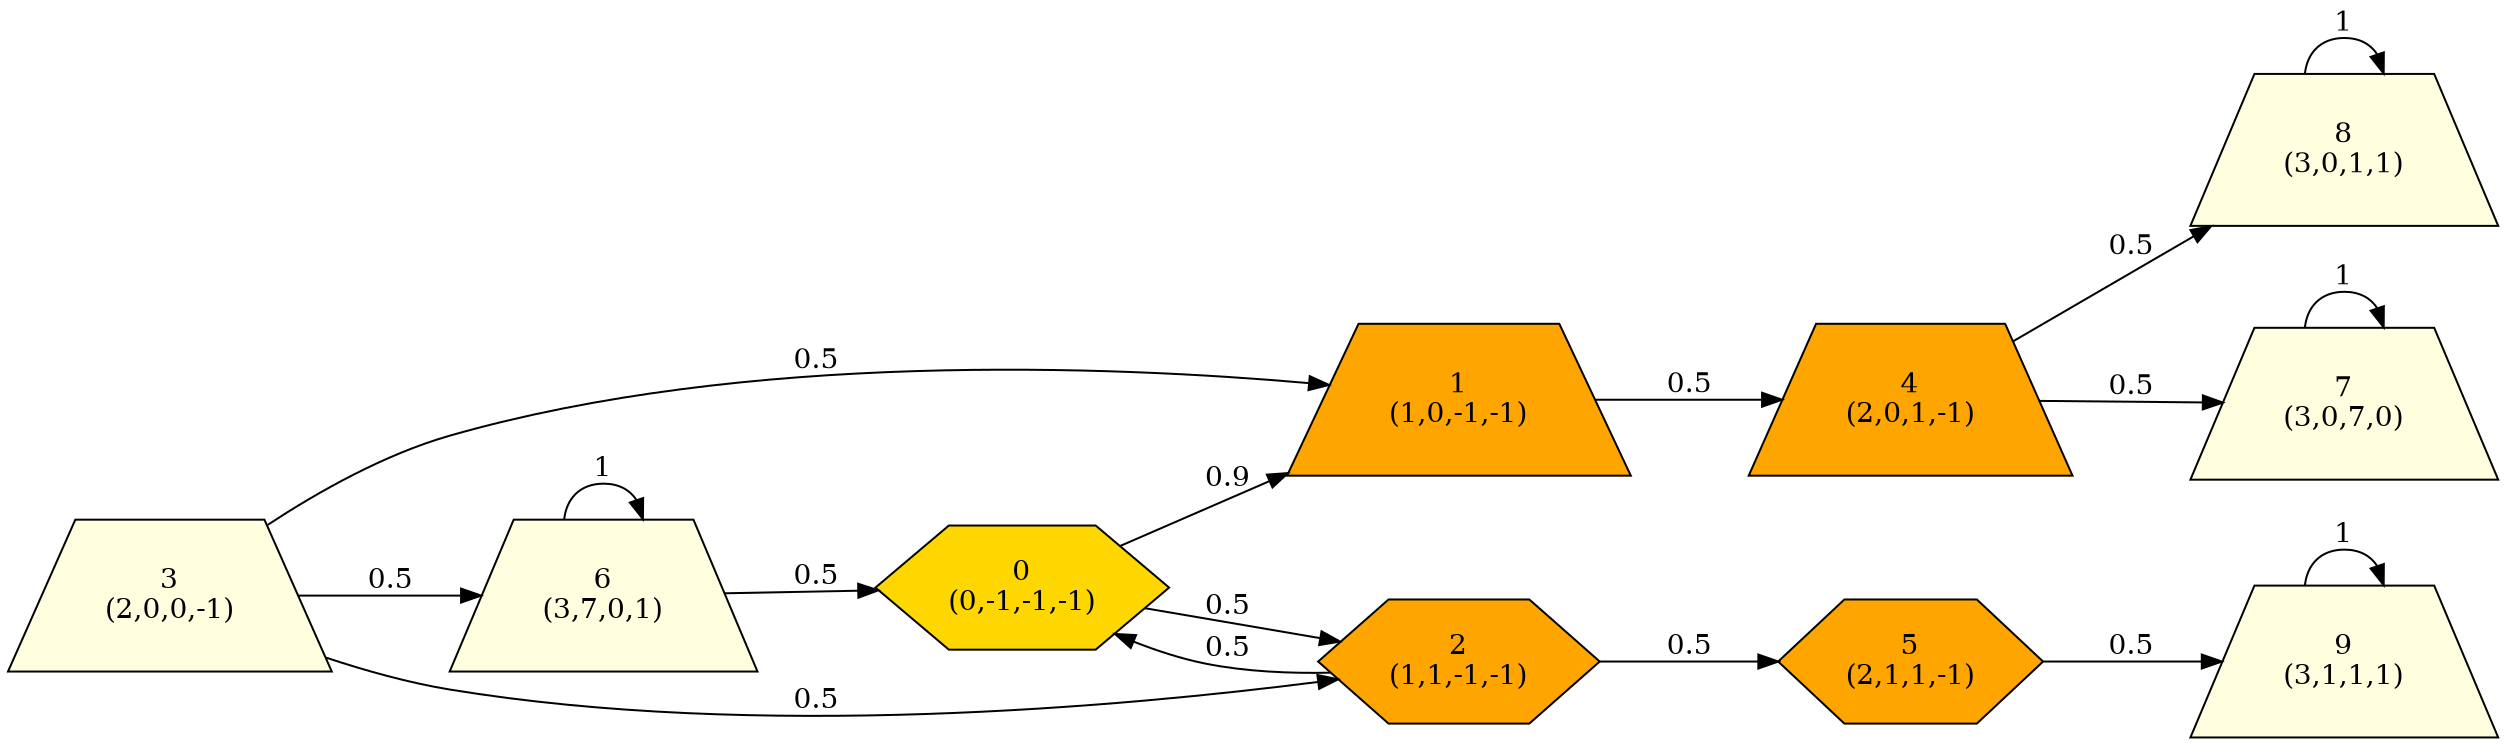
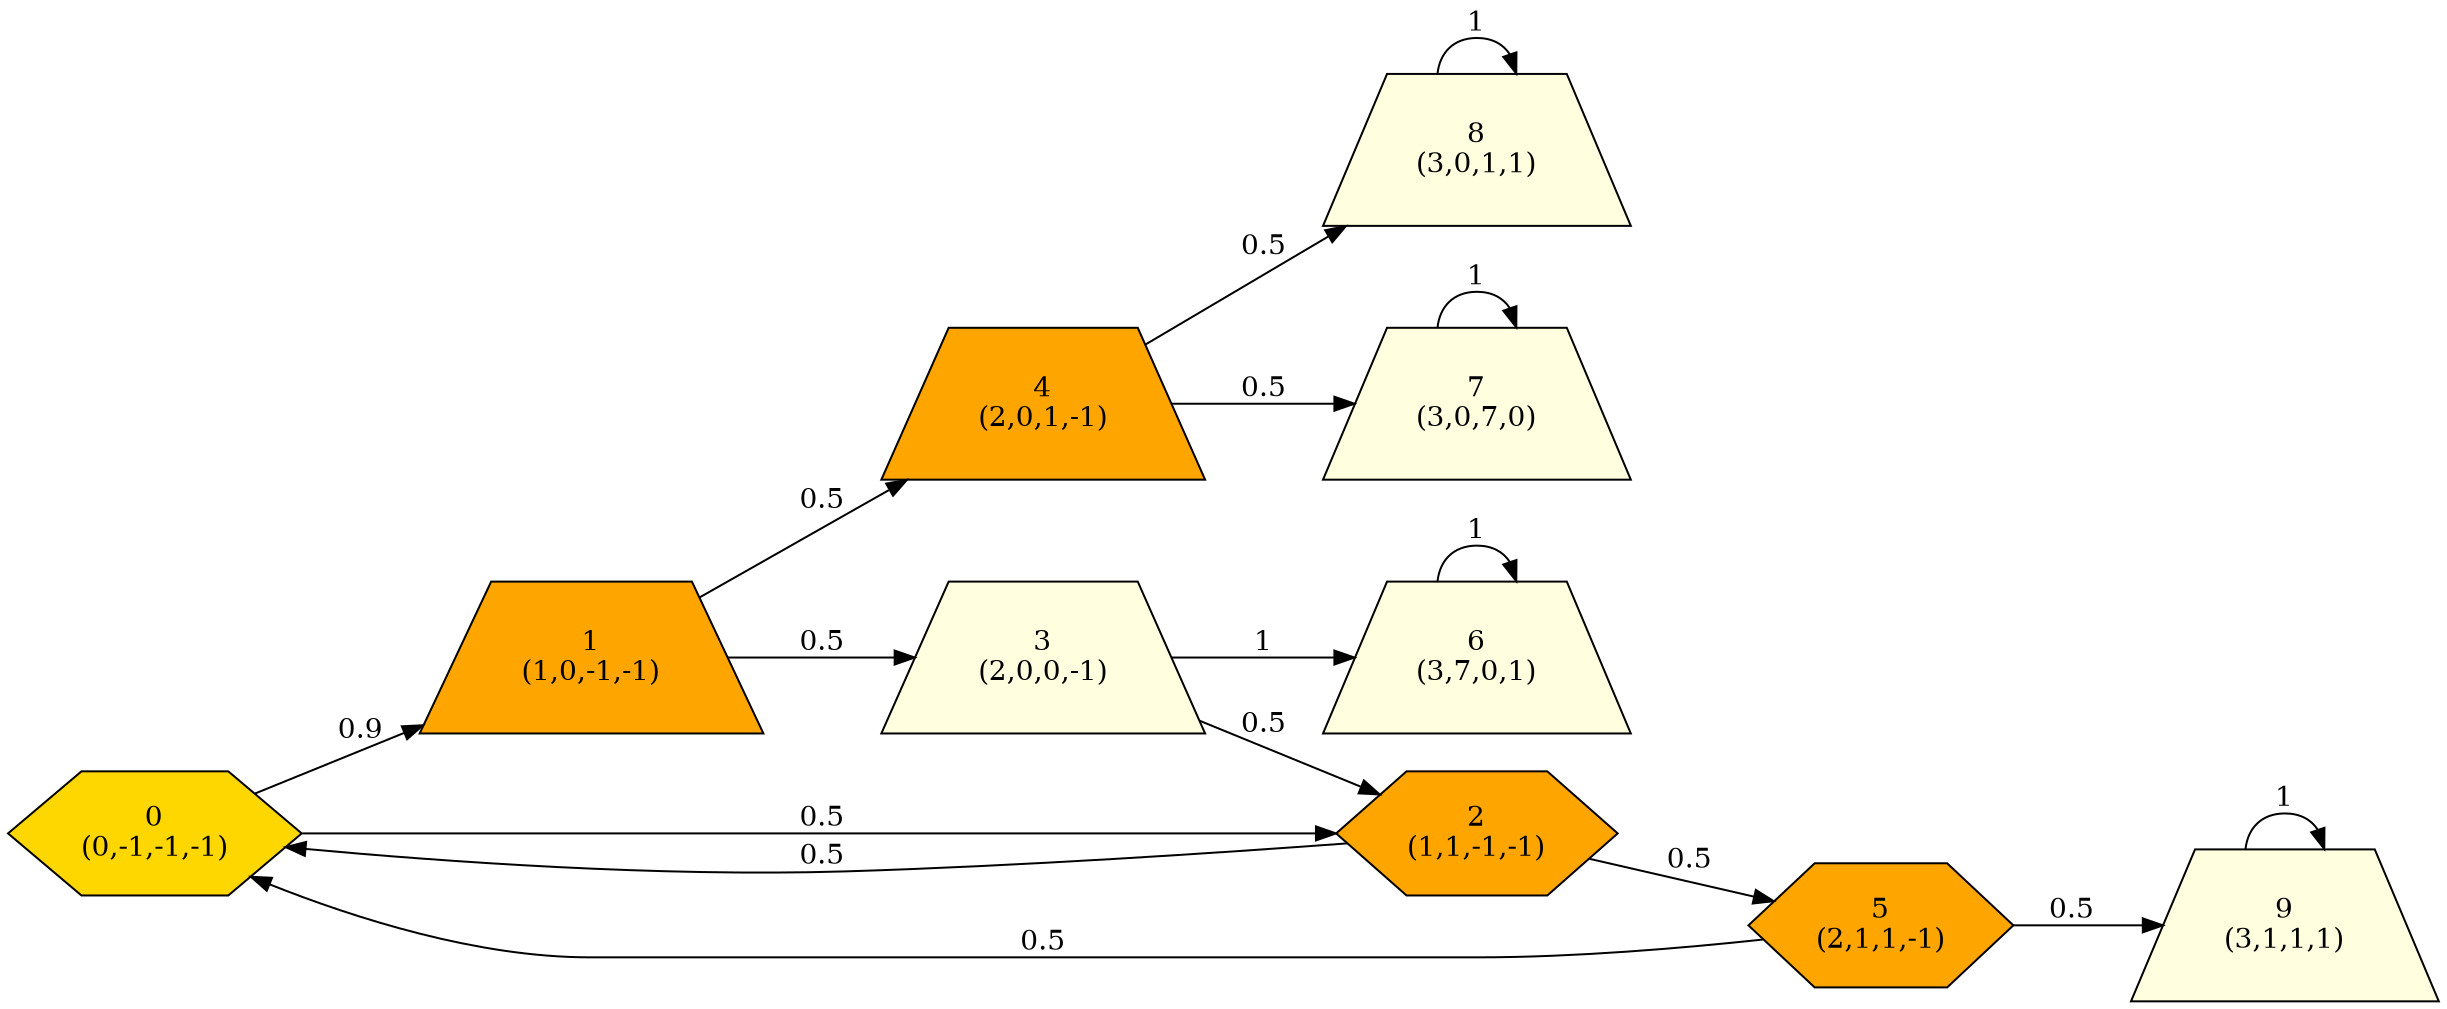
edge "3 (2,0,0,-1)" -> "1 (1,0,-1,-1)": reversed
edge "3 (2,0,0,-1)" -> "6 (3,7,0,1)": label "0.5" -> "1"
edge "6 (3,7,0,1)" -> "0 (0,-1,-1,-1)": now "5 (2,1,1,-1)" -> "0 (0,-1,-1,-1)"
